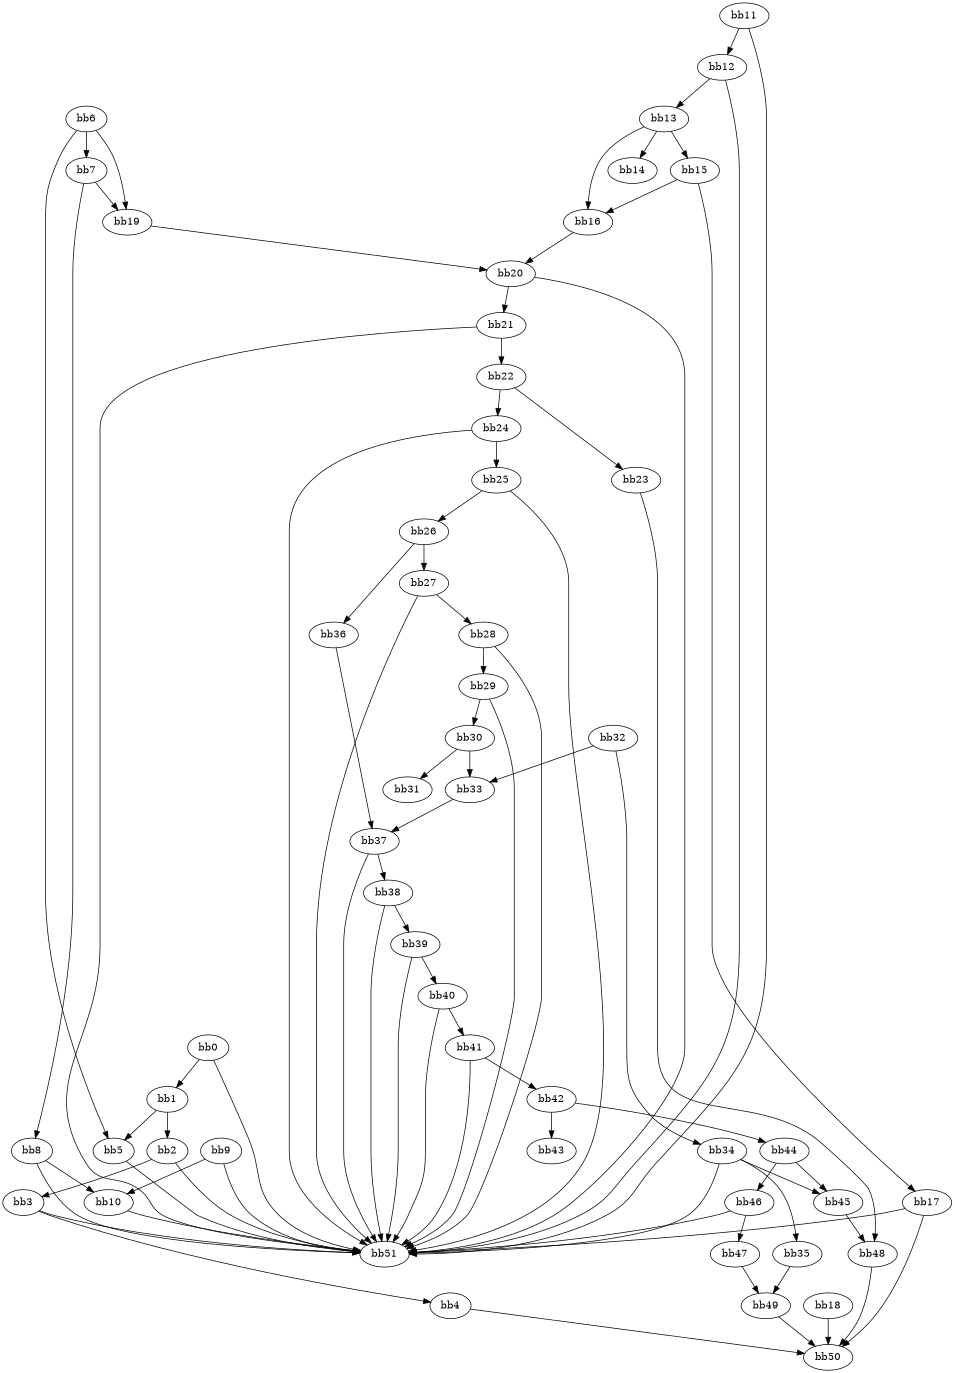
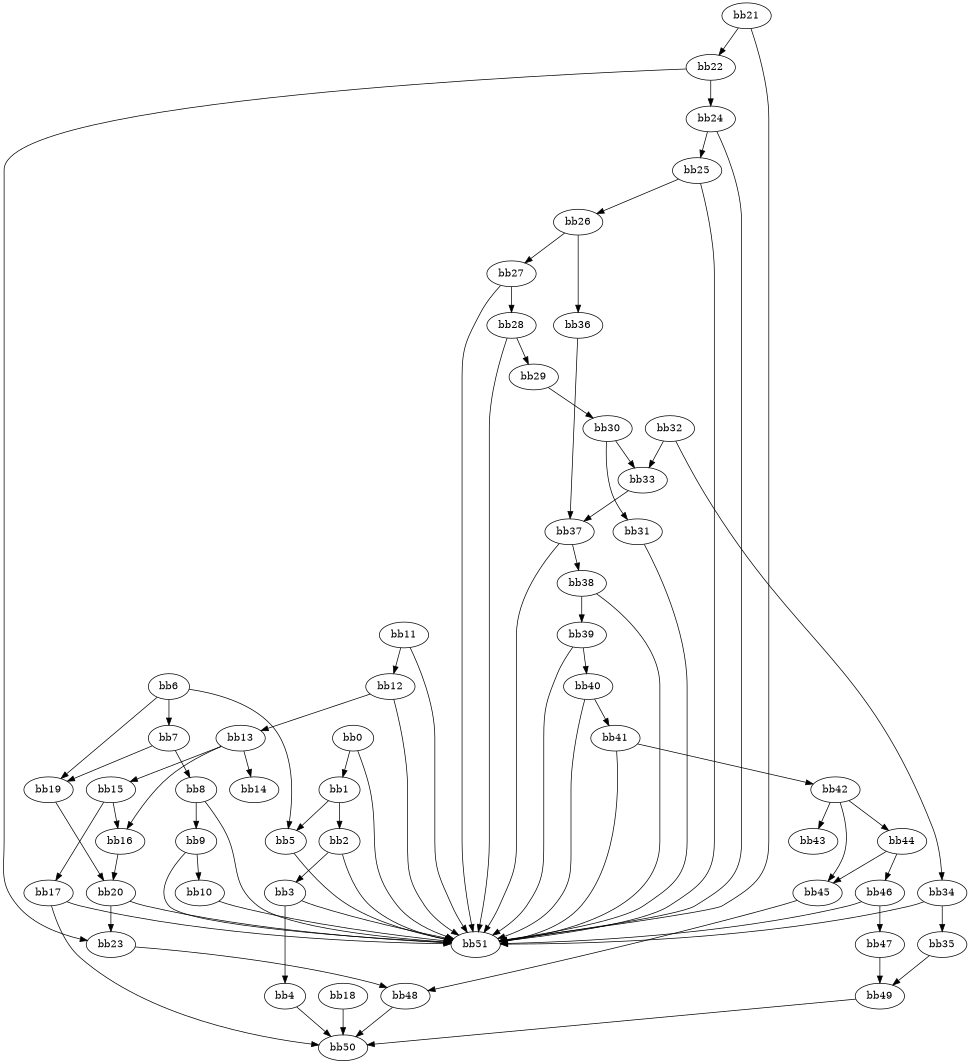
edge "bb20" -> "bb21": now "bb20" -> "bb23"
edge "bb29" -> "bb51": now "bb31" -> "bb51"
edge "bb8" -> "bb10": now "bb8" -> "bb9"
edge "bb34" -> "bb45": now "bb42" -> "bb45"
